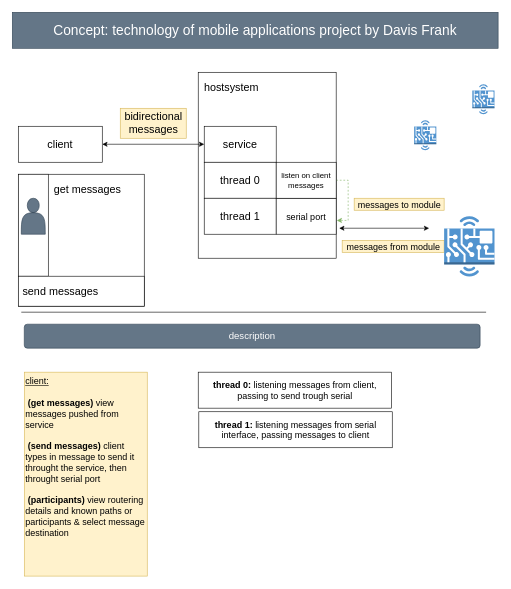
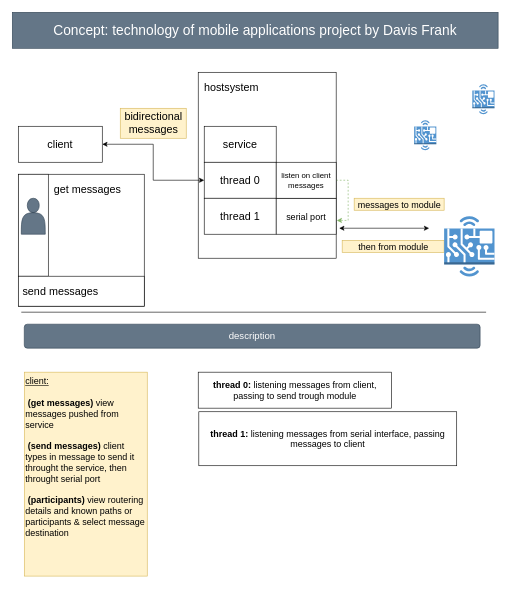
edge "client" -- "service": now "client" -- "thread 0"
node "messages from module": label "messages from module" -> "then from module"
node "thread 0: listening messages from client, passing to send trough serial": label "thread 0: listening messages from client, passing to send trough serial" -> "thread 0: listening messages from client, passing to send trough module"
node "thread 1: listening messages from serial interface, passing messages to client": size 194x36 -> 258x54
